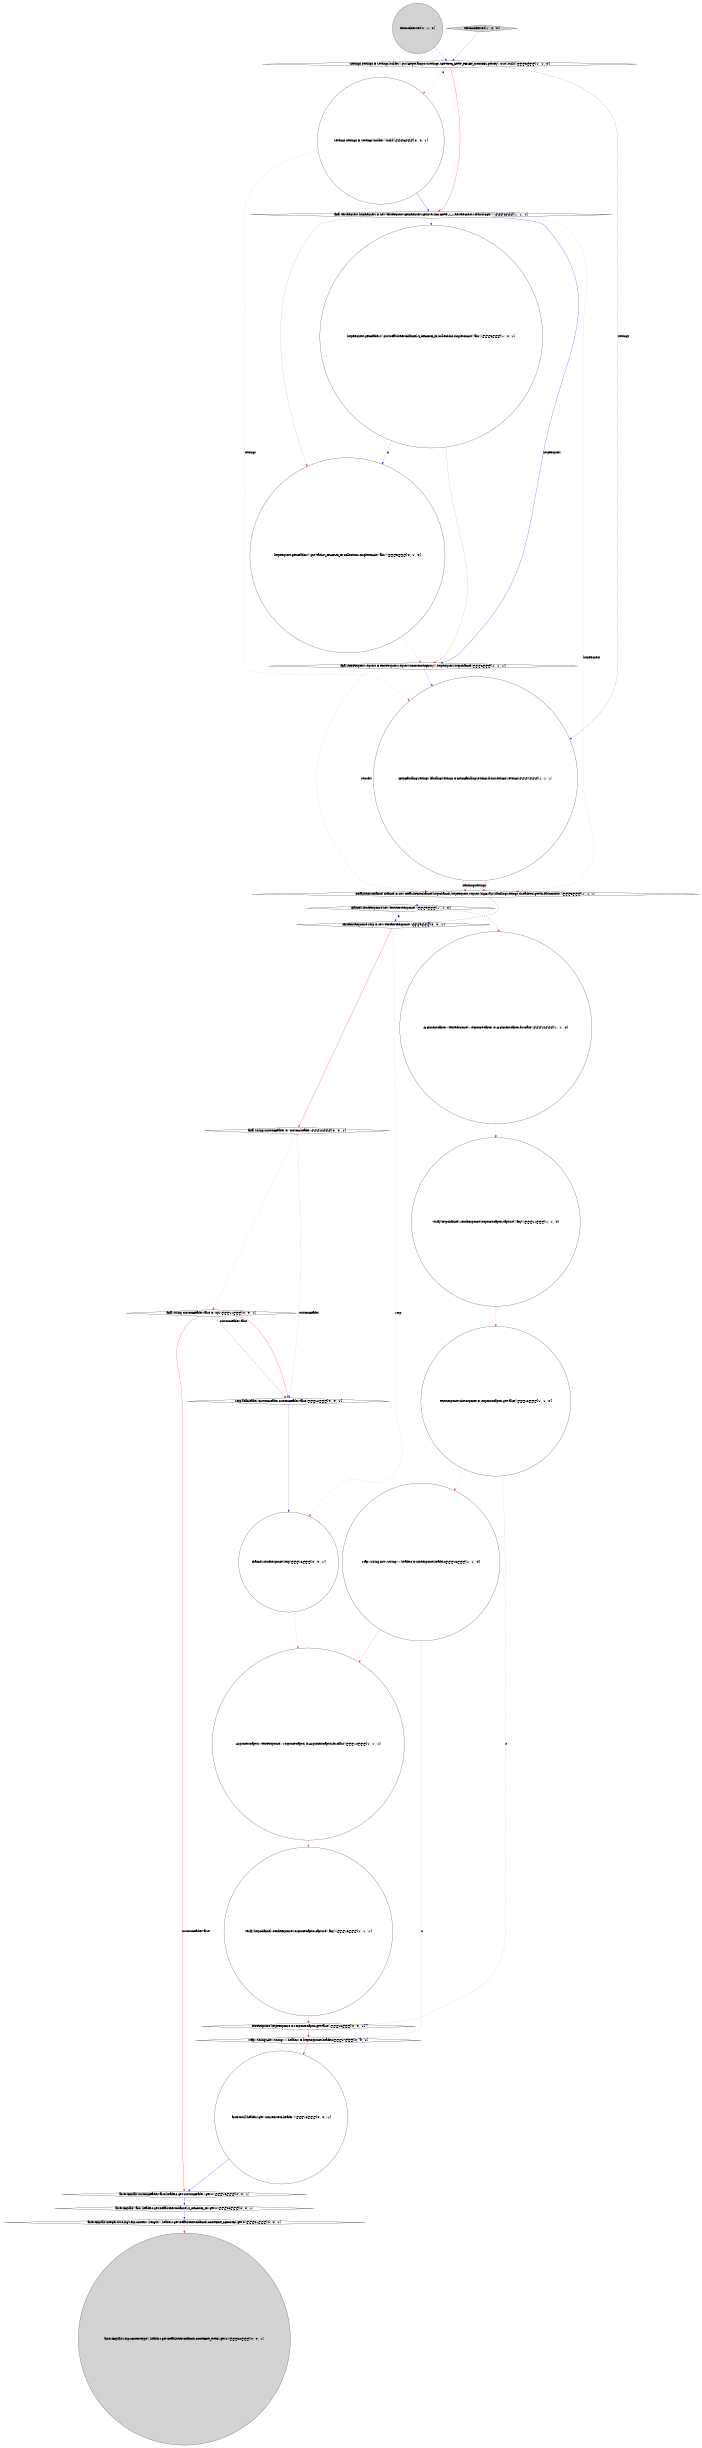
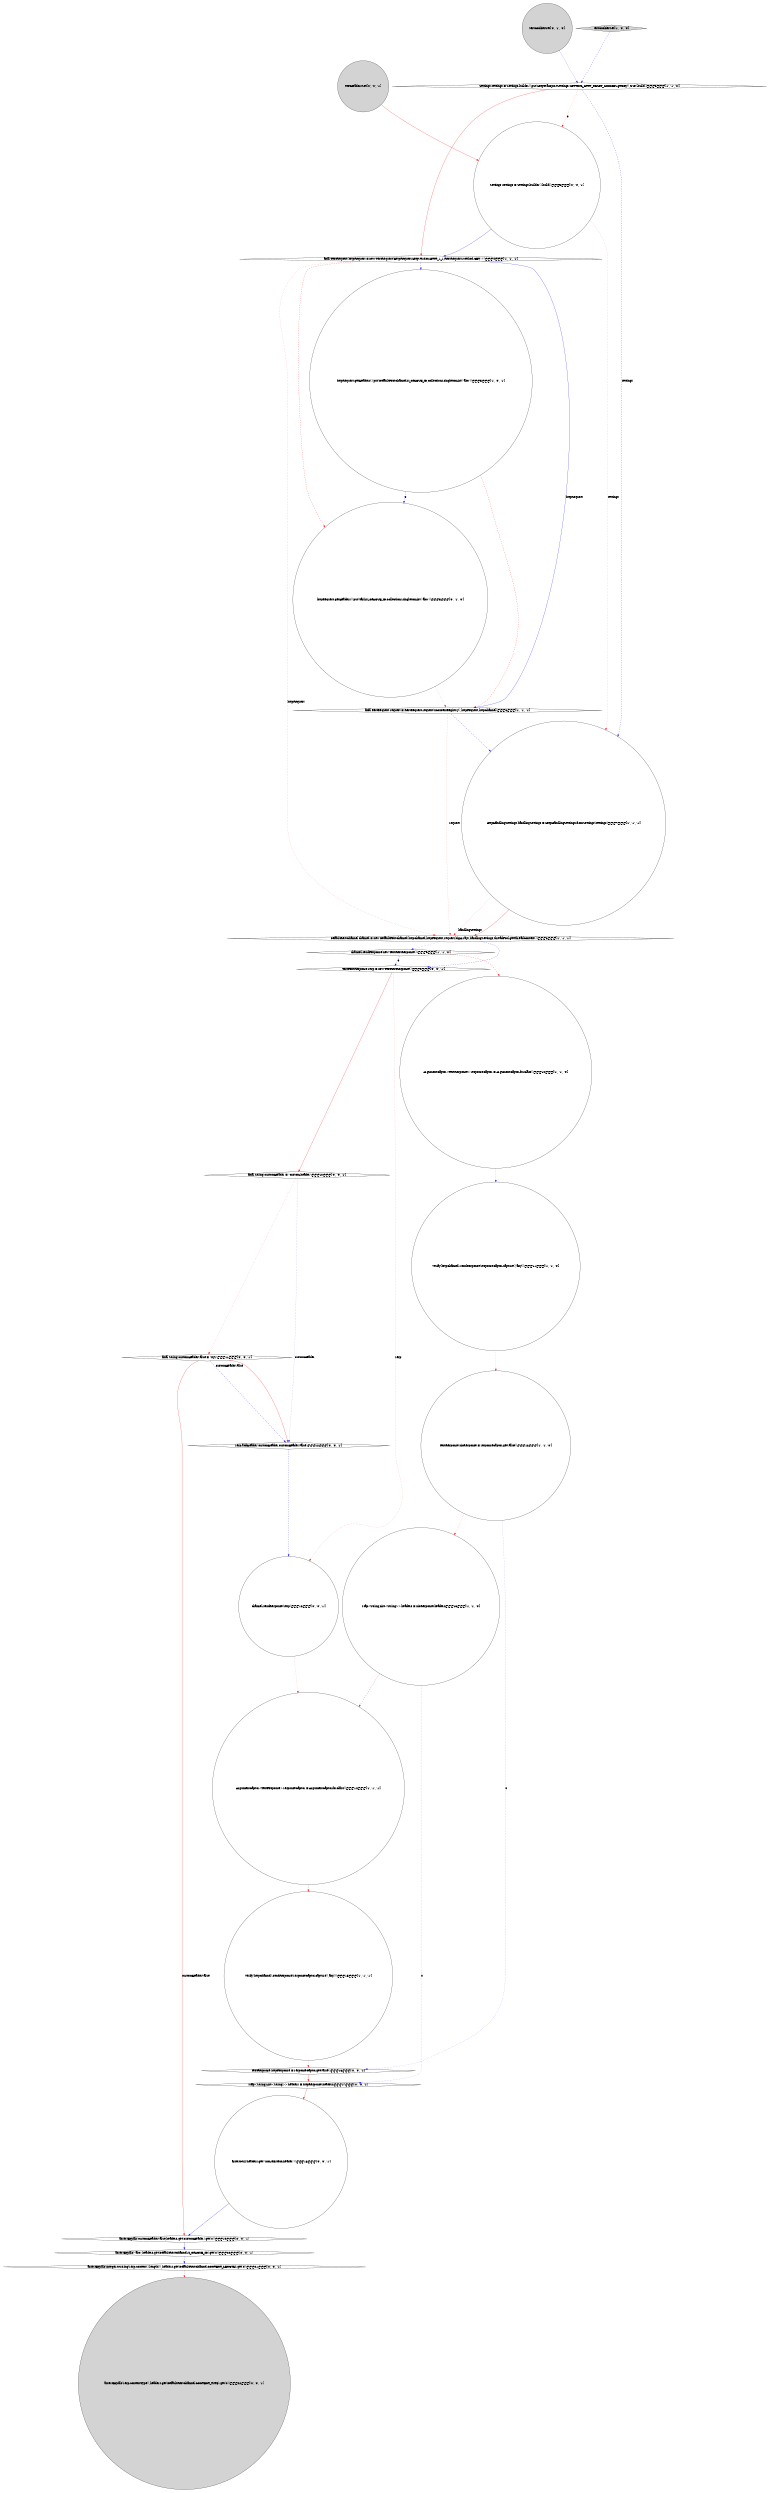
node "testHeadersSet['0', '0', '1']": added
